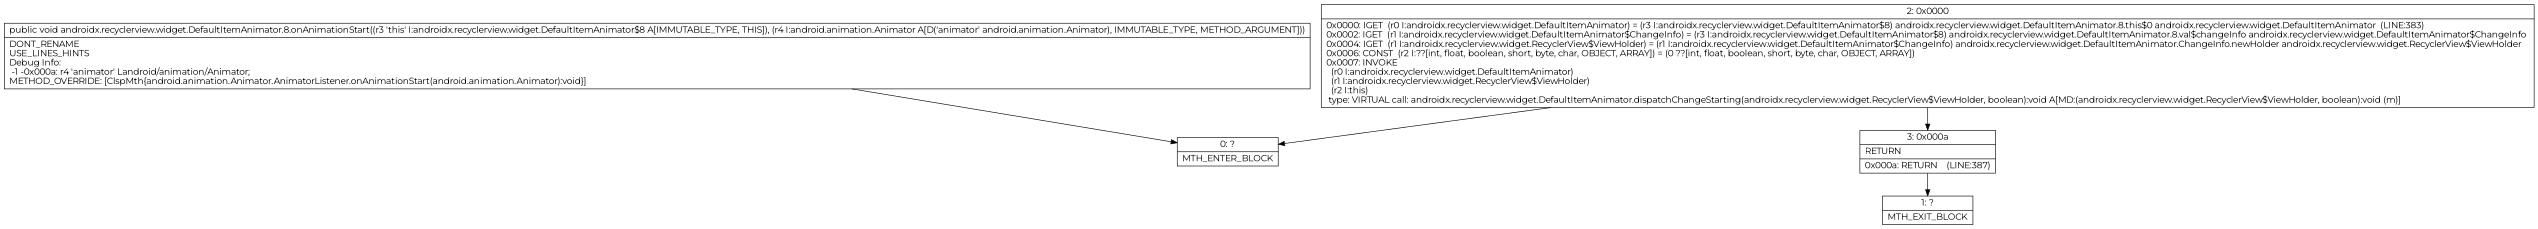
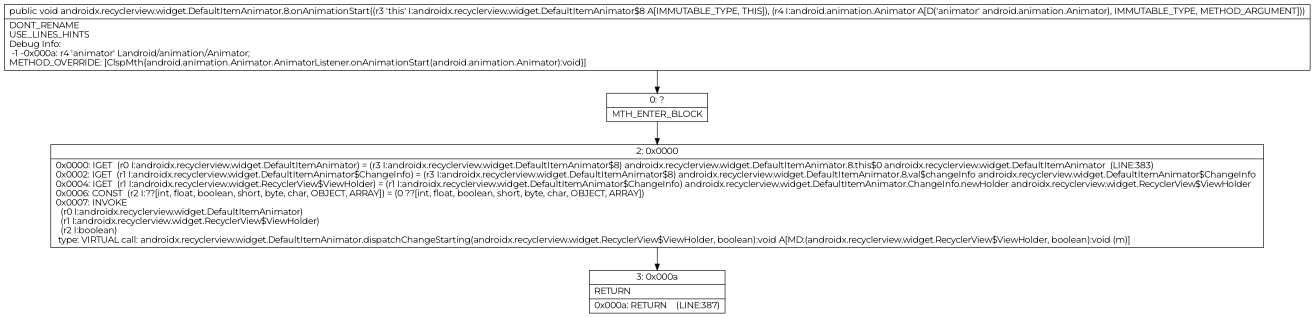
node "2: 0x0000": text "(r2 I:this)" -> "(r2 I:boolean)"
edge "2: 0x0000" -> "0: ?": reversed
node "1: ?": removed
